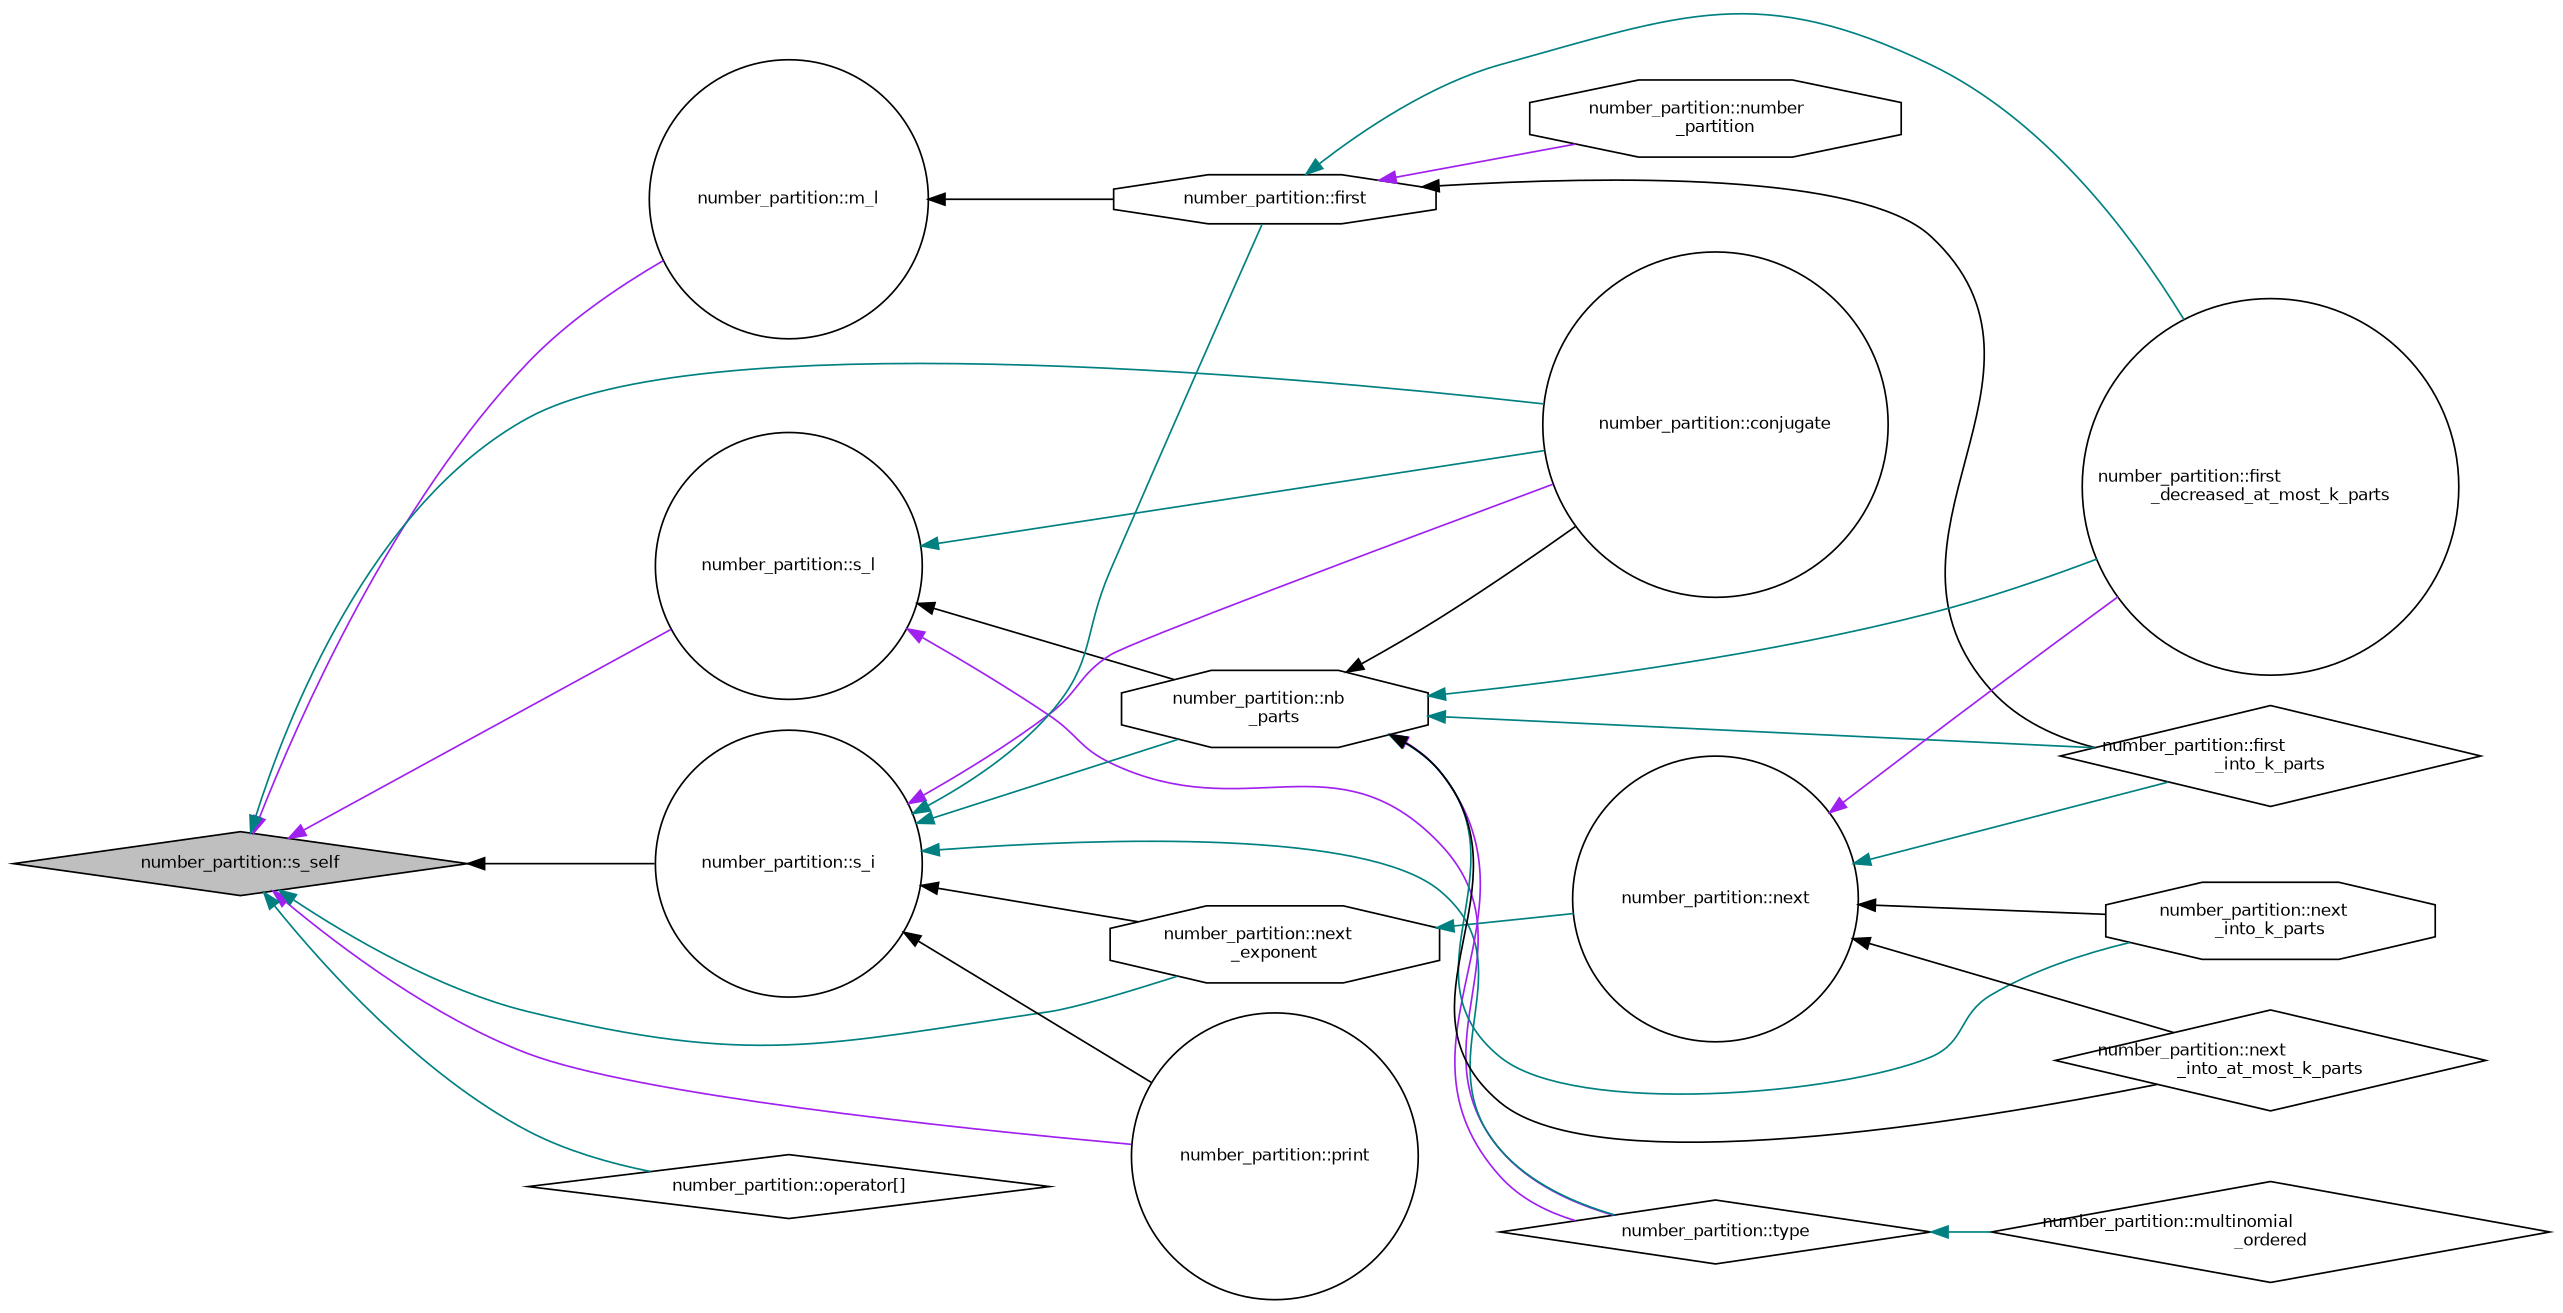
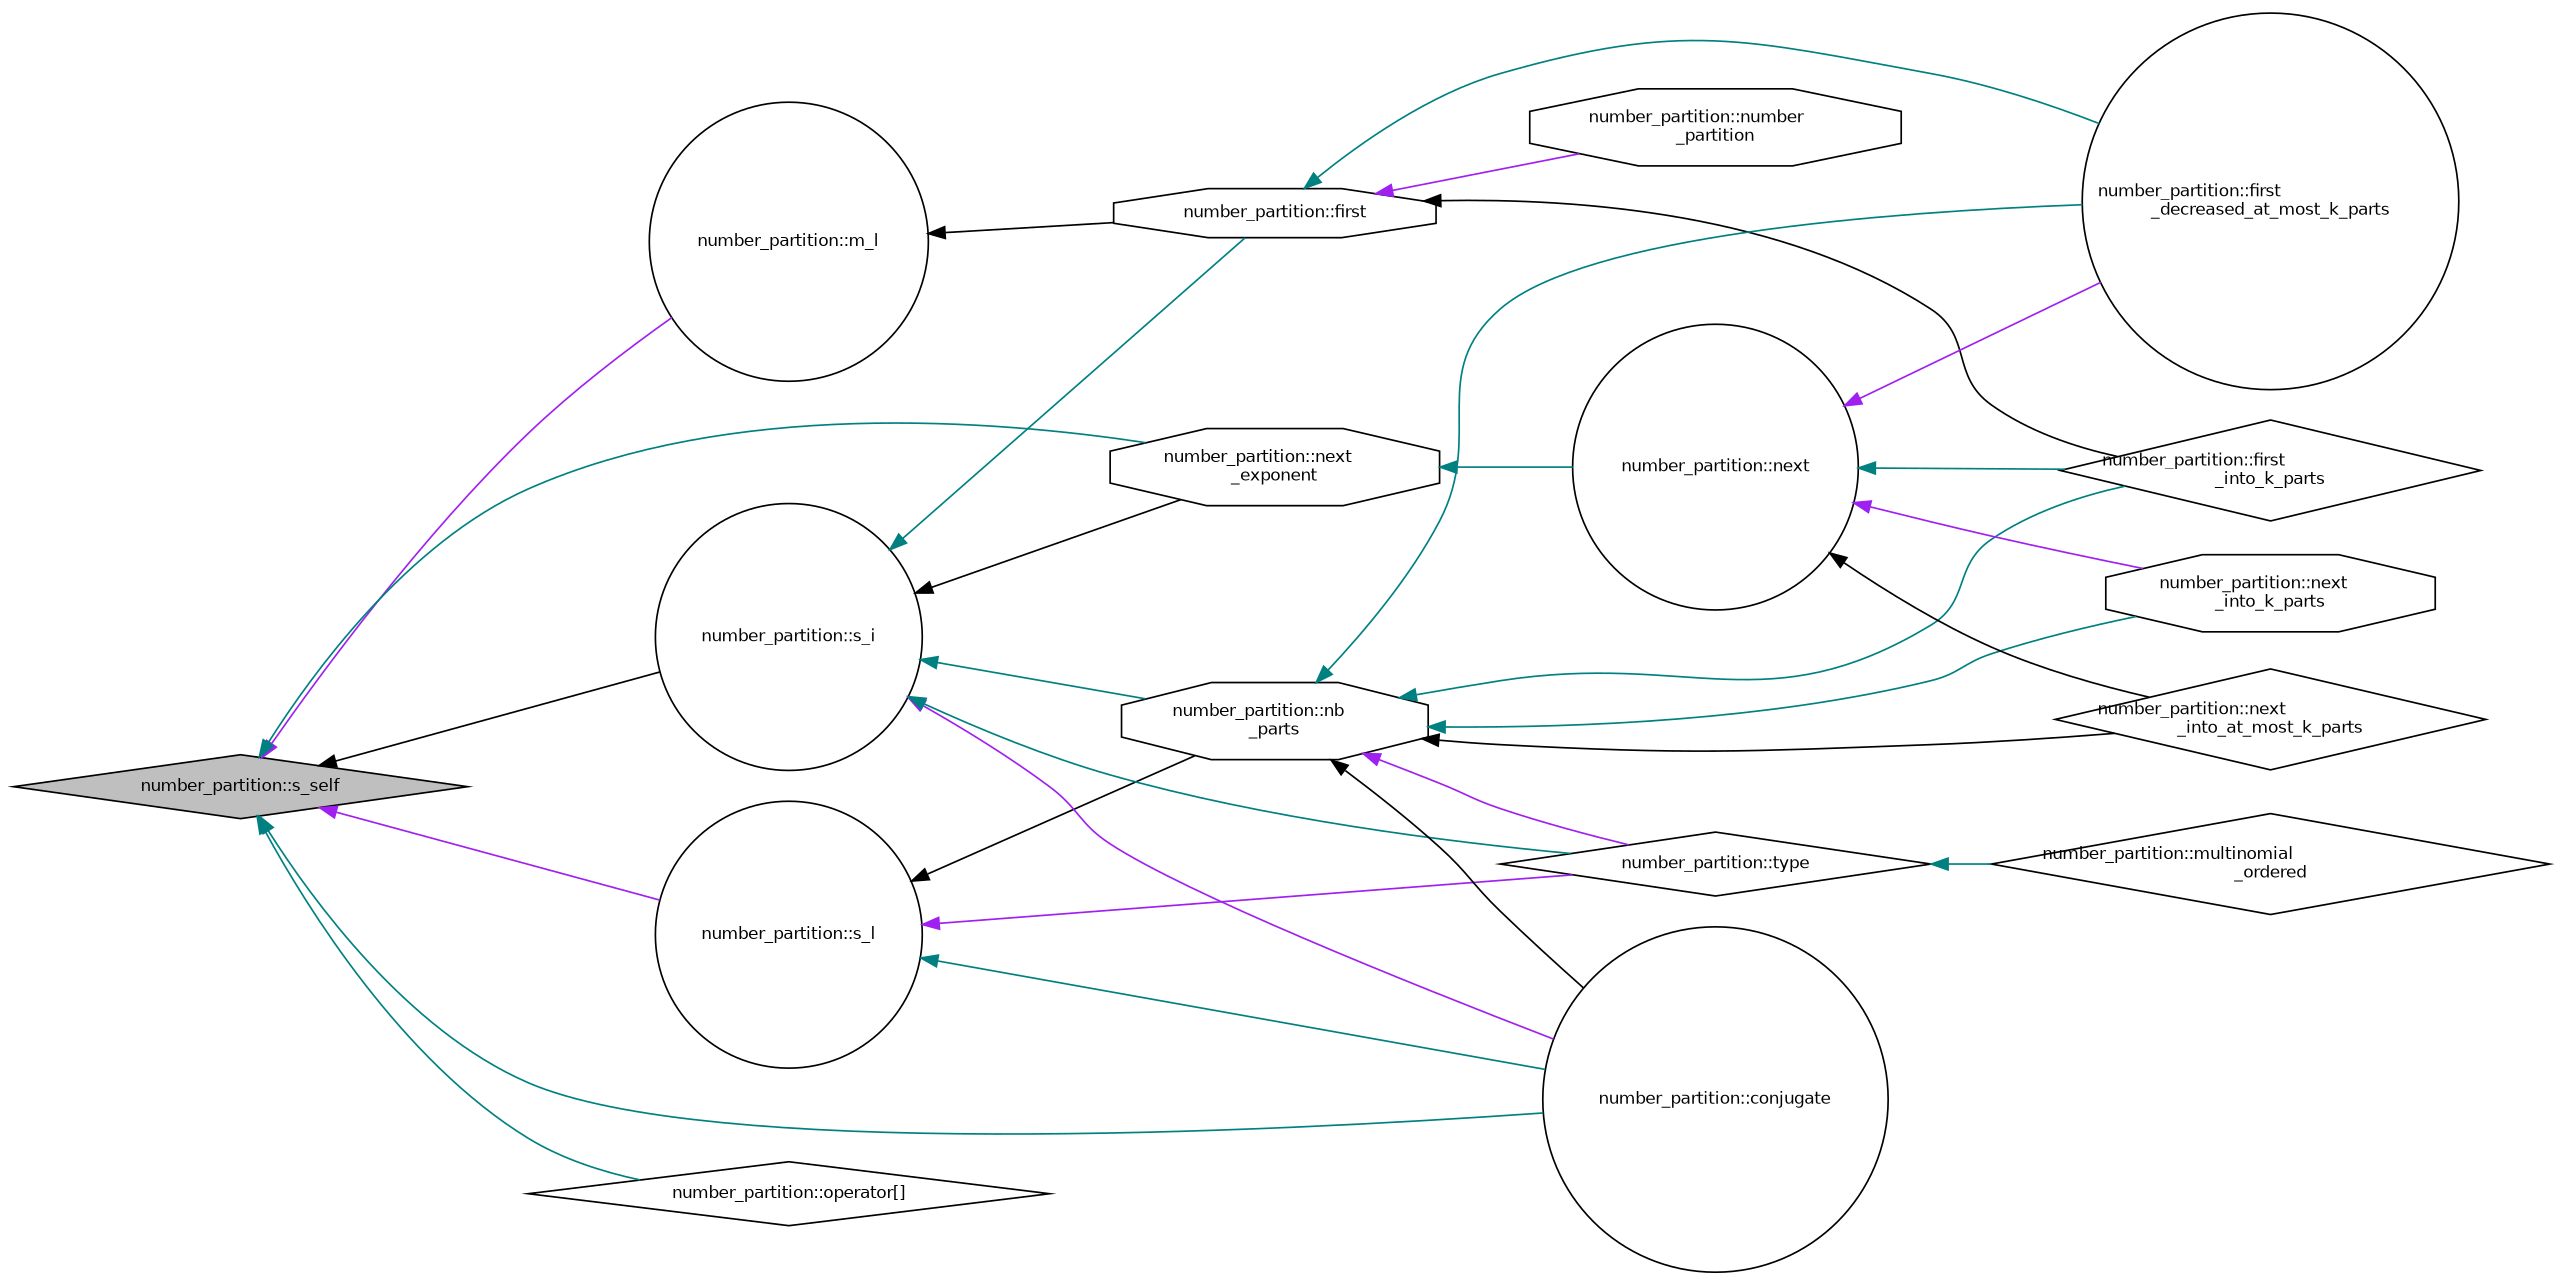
edge "number_partition::next _into_k_parts" -> "number_partition::next": color black -> purple
node "number_partition::print": removed
